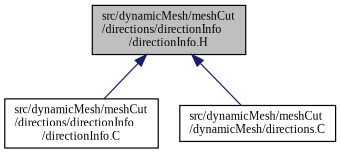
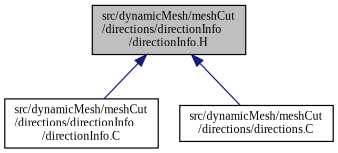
node "src/dynamicMesh/meshCut /dynamicMesh/directions.C": label "src/dynamicMesh/meshCut /dynamicMesh/directions.C" -> "src/dynamicMesh/meshCut /directions/directions.C"
